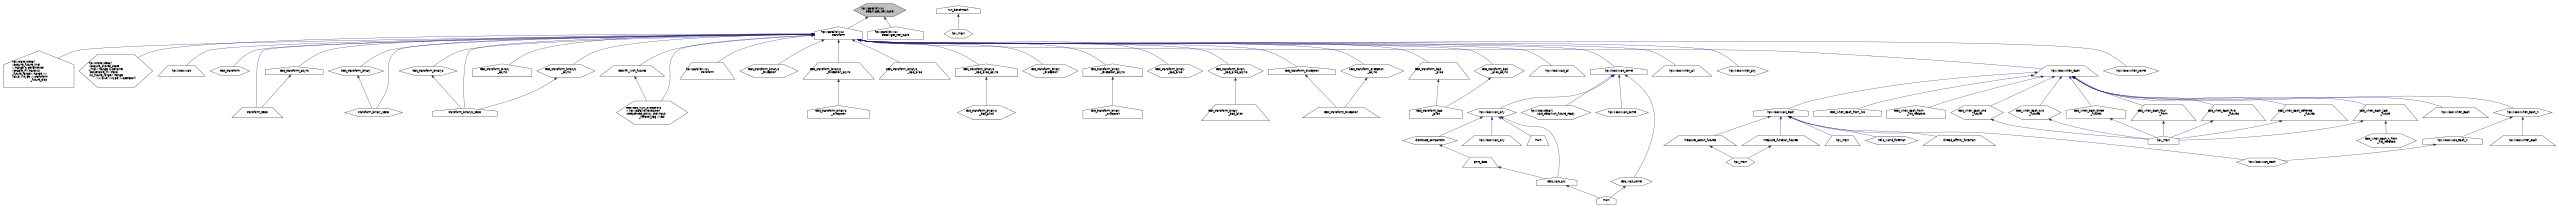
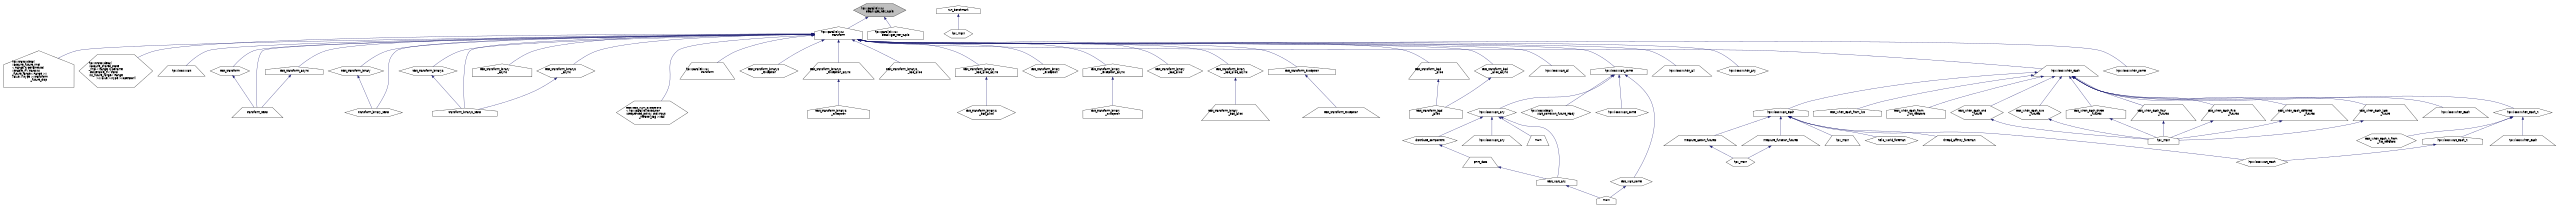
node "test::fill_with_futures": removed
node "test_transform_exception _async": removed
edge "transform_tests" -> "test_transform": added
node "hpx::lcos::detail:: wait_detail::on_future_ready": label "hpx::lcos::detail:: wait_detail::on_future_ready" -> "hpx::lcos::detail:: wait_some::on_future_ready"
node "test_when_each_four _from": label "test_when_each_four _from" -> "test_when_each_four _futures"
edge "test_when_each_n_from _list_iterators" -> "test_when_each_late _future": now "test_when_each_n_from _list_iterators" -> "hpx::lcos::when_each_n"
